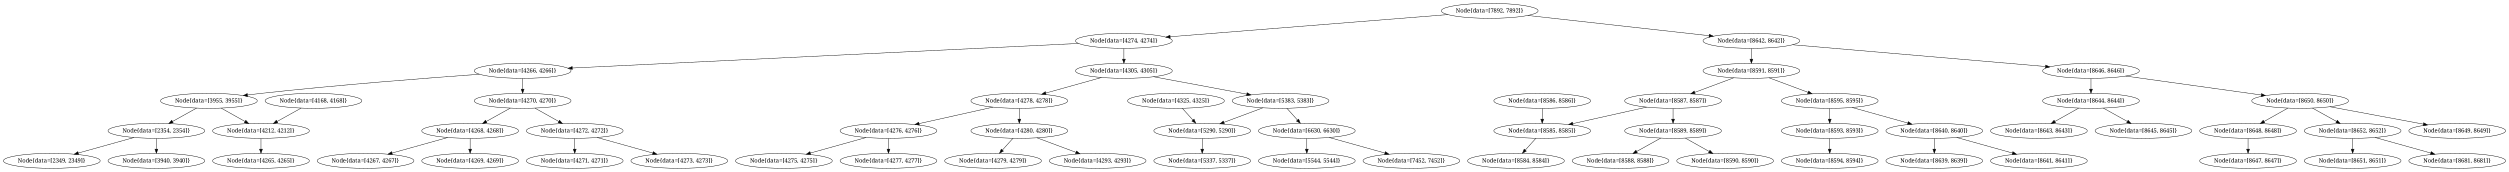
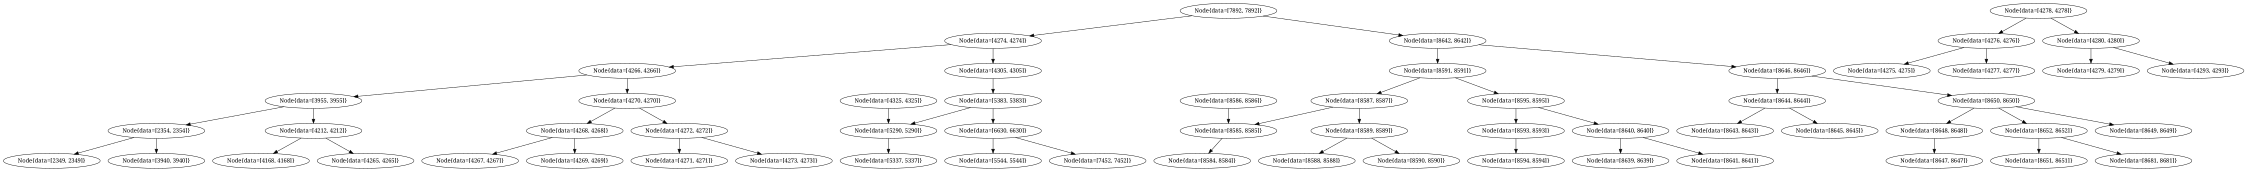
edge "Node{data=[4305, 4305]}" -> "Node{data=[4278, 4278]}": removed
edge "Node{data=[4168, 4168]}" -> "Node{data=[4212, 4212]}": reversed
